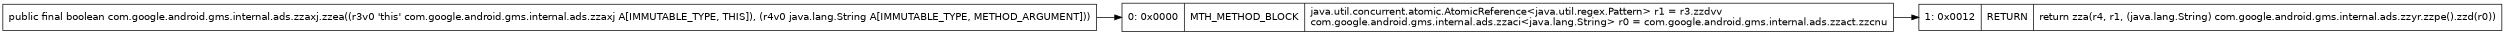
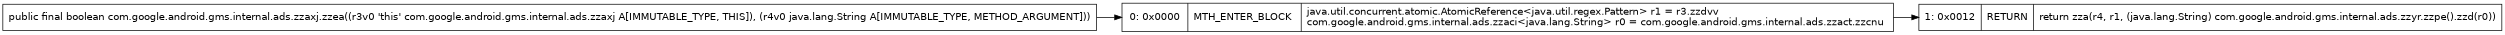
node "0: 0x0000": text "MTH_METHOD_BLOCK" -> "MTH_ENTER_BLOCK"
